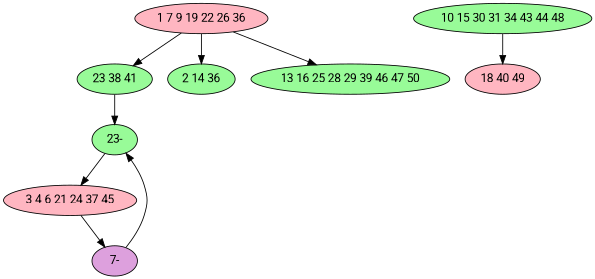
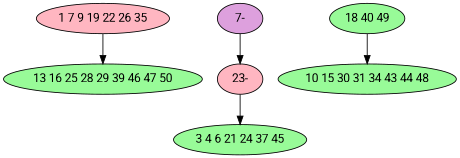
node "1 7 9 19 22 26 36": label "1 7 9 19 22 26 36" -> "1 7 9 19 22 26 35"
edge "10 15 30 31 34 43 44 48" -> "18 40 49": reversed
node "23 38 41": removed
node "2 14 36": removed
node "18 40 49": fillcolor lightpink -> palegreen
node "23-": fillcolor palegreen -> lightpink
node "3 4 6 21 24 37 45": fillcolor lightpink -> palegreen
edge "3 4 6 21 24 37 45" -> "7-": removed
